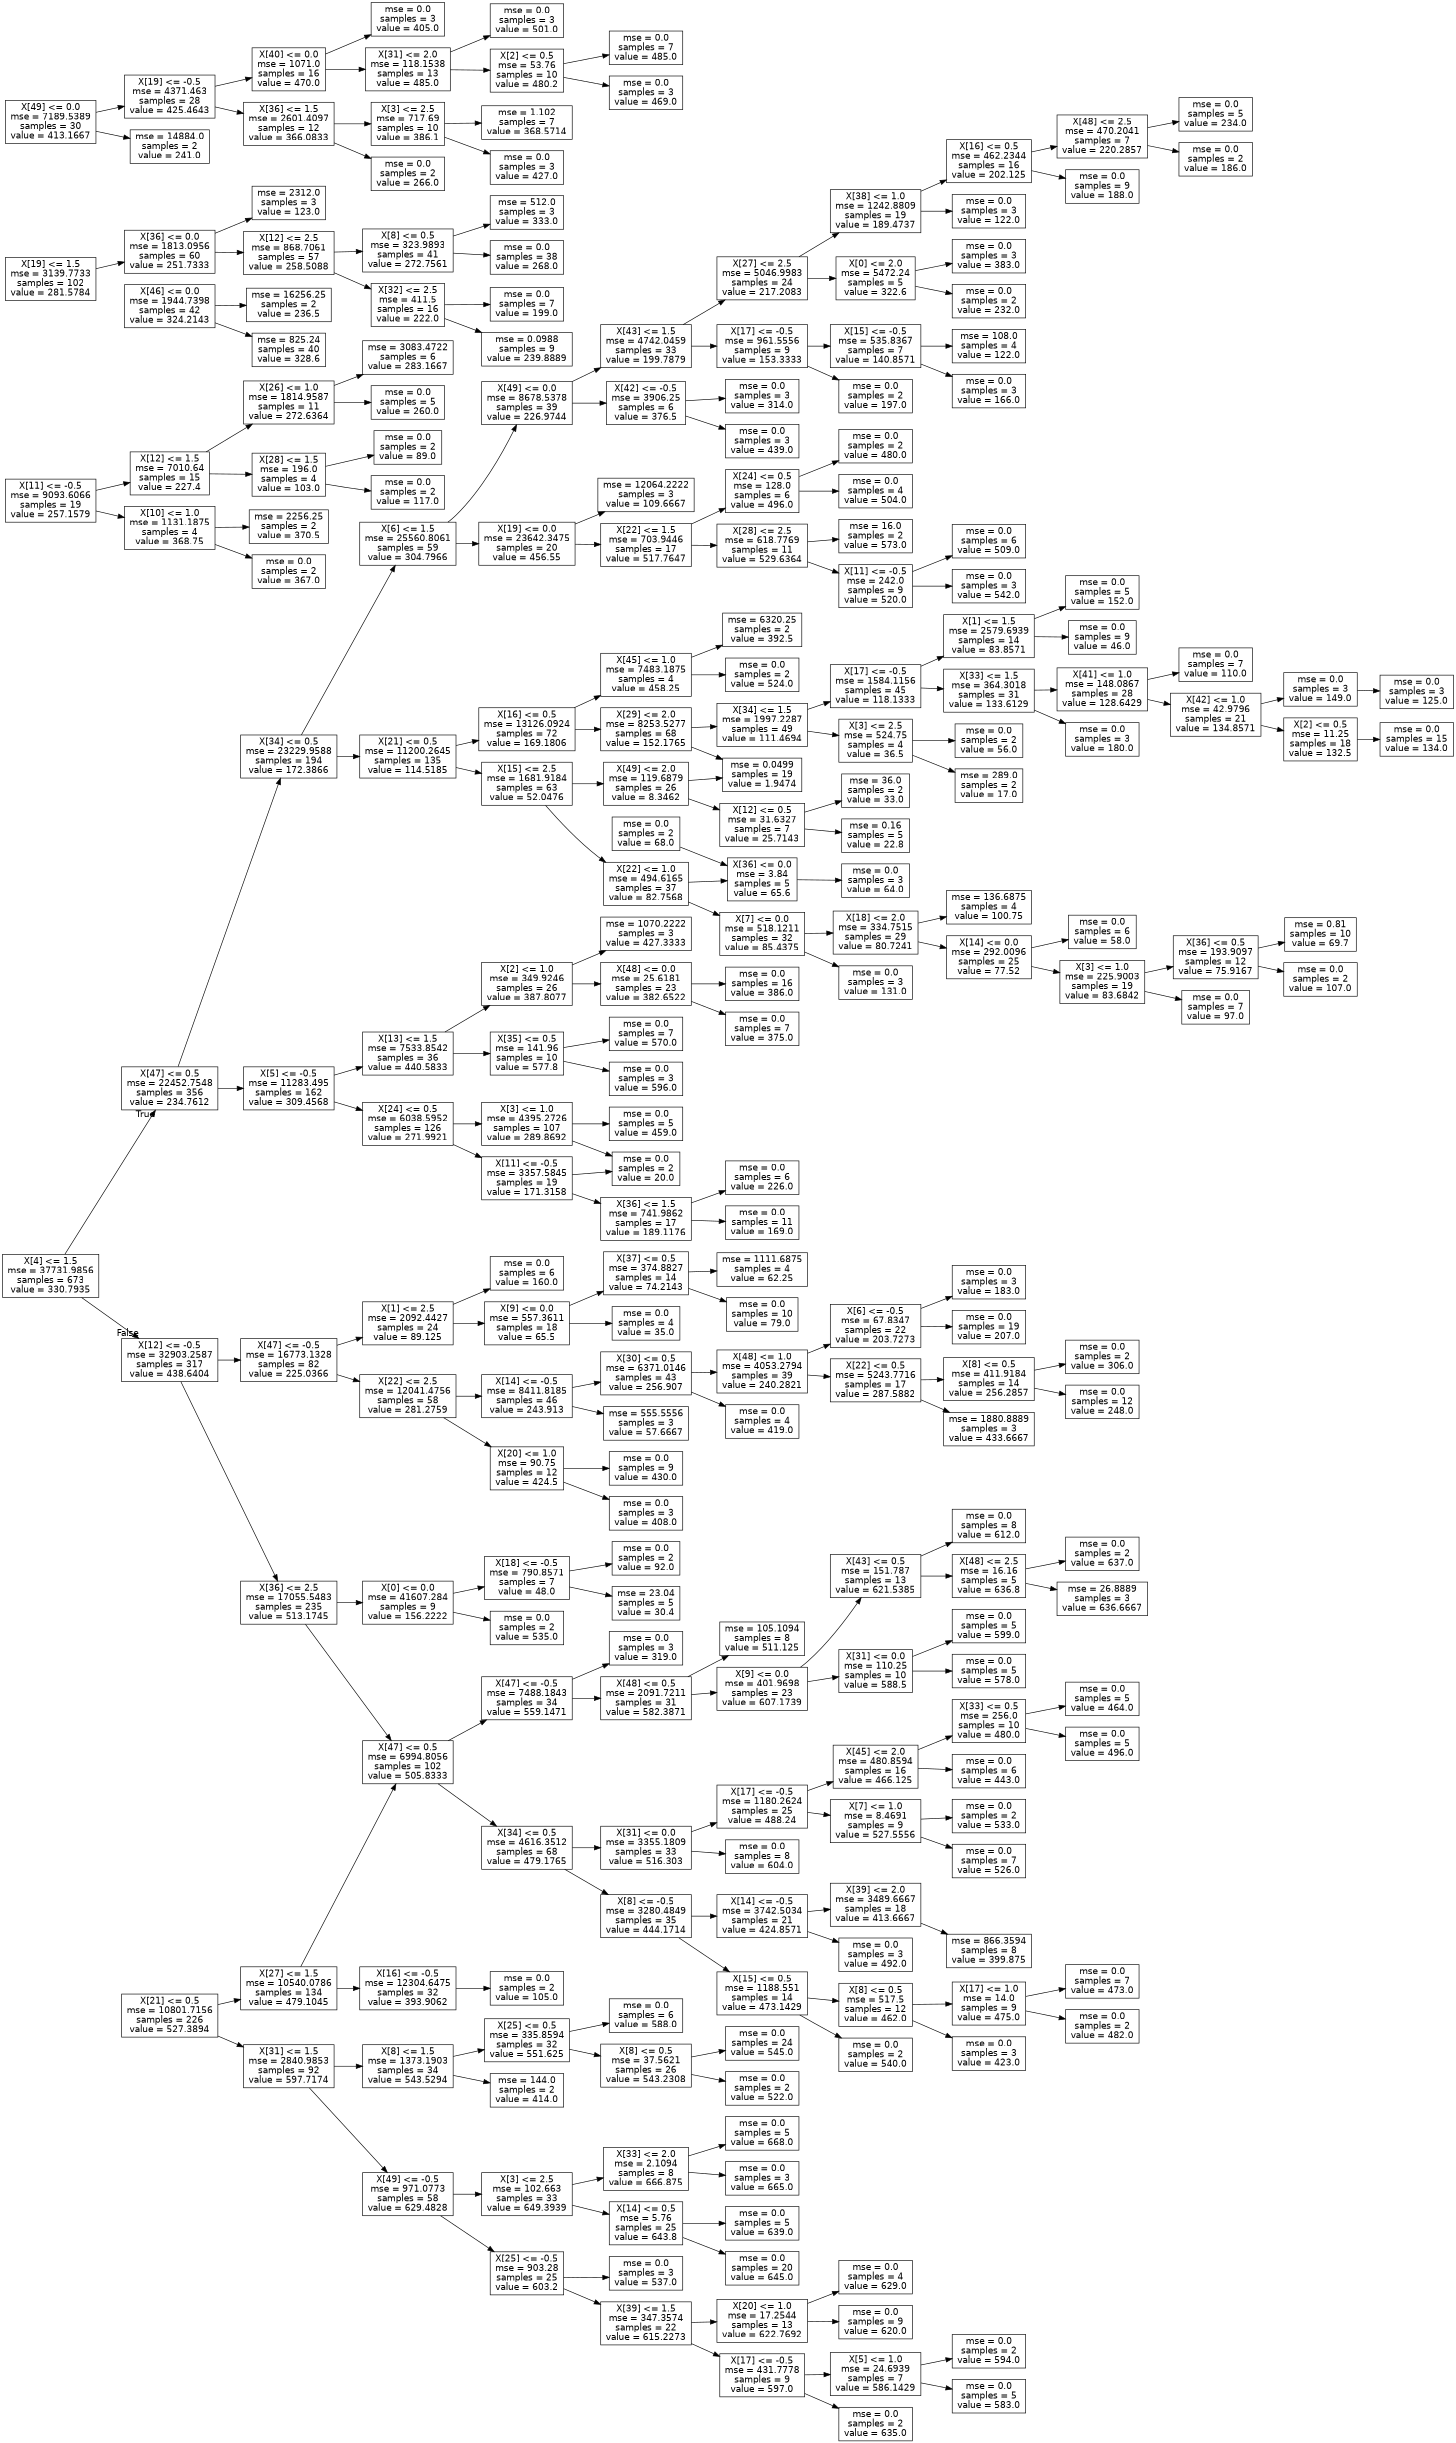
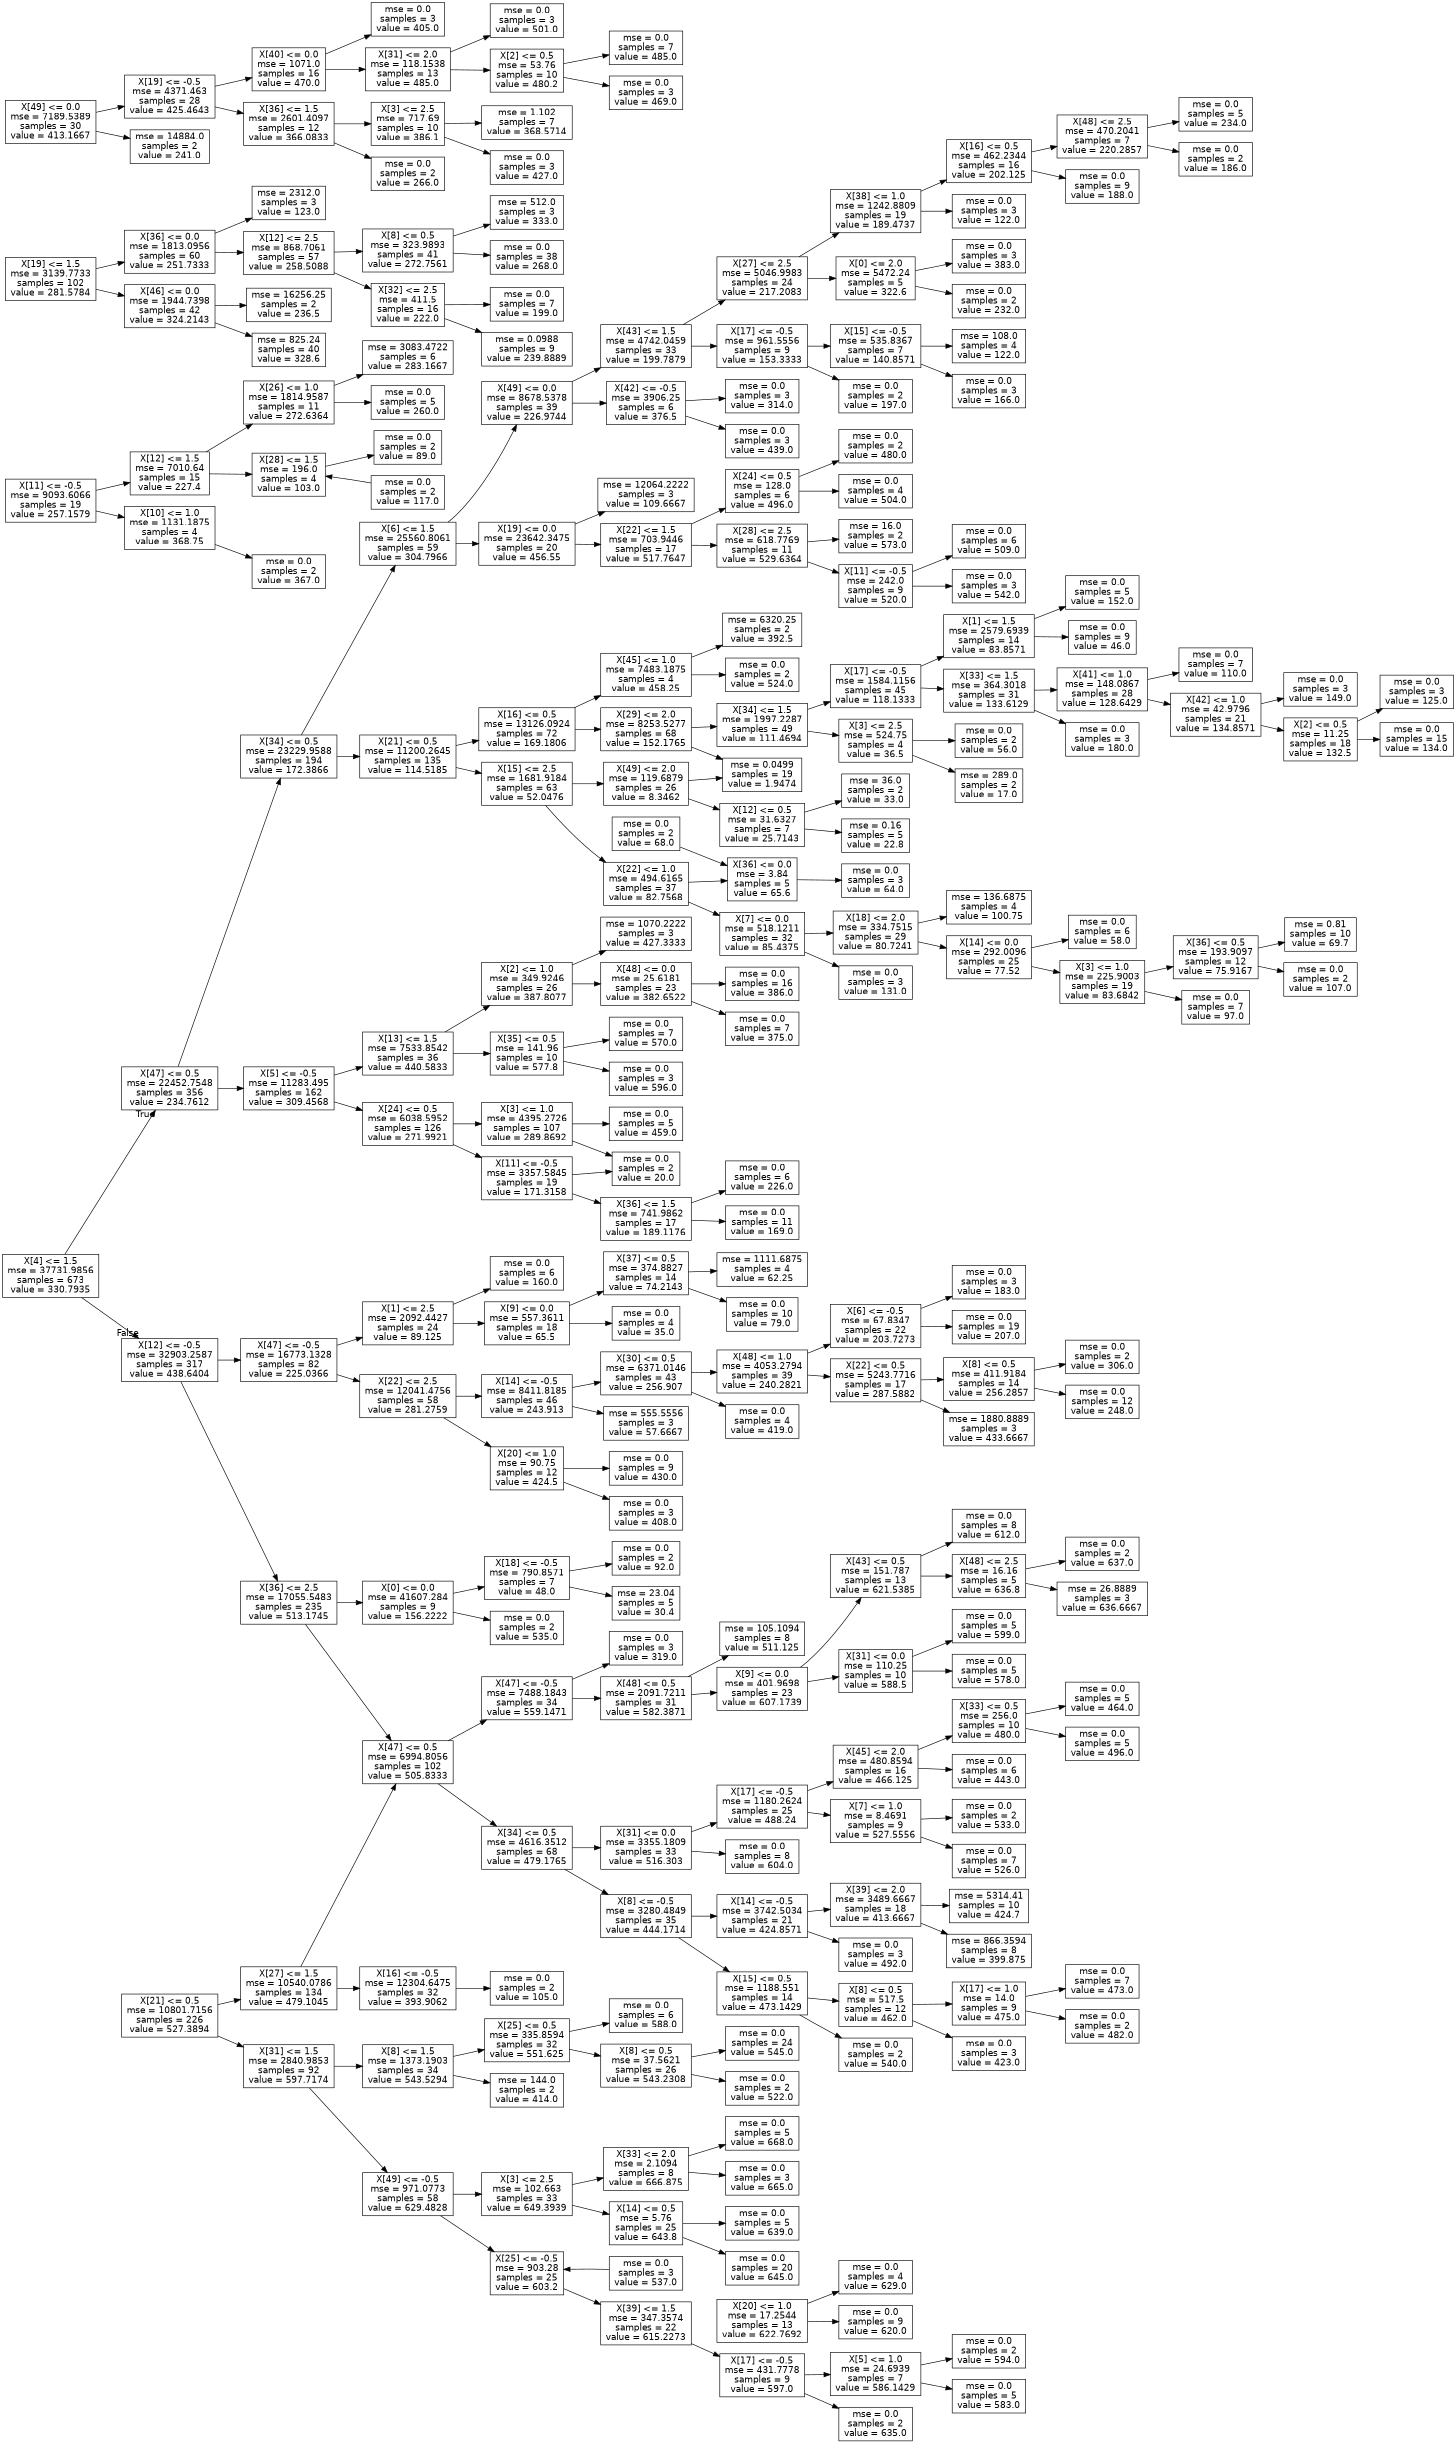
edge "X[19] <= 1.5 mse = 3139.7733 samples = 102 value = 281.5784" -> "X[46] <= 0.0 mse = 1944.7398 samples = 42 value = 324.2143": added
edge "X[28] <= 1.5 mse = 196.0 samples = 4 value = 103.0" -> "mse = 0.0 samples = 2 value = 117.0": reversed
node "mse = 2256.25 samples = 2 value = 370.5": removed
edge "mse = 0.0 samples = 3 value = 149.0" -> "mse = 0.0 samples = 3 value = 125.0": now "X[2] <= 0.5 mse = 11.25 samples = 18 value = 132.5" -> "mse = 0.0 samples = 3 value = 125.0"
node "mse = 5314.41 samples = 10 value = 424.7": added
edge "X[25] <= -0.5 mse = 903.28 samples = 25 value = 603.2" -> "mse = 0.0 samples = 3 value = 537.0": reversed
edge "X[39] <= 1.5 mse = 347.3574 samples = 22 value = 615.2273" -> "X[20] <= 1.0 mse = 17.2544 samples = 13 value = 622.7692": removed
